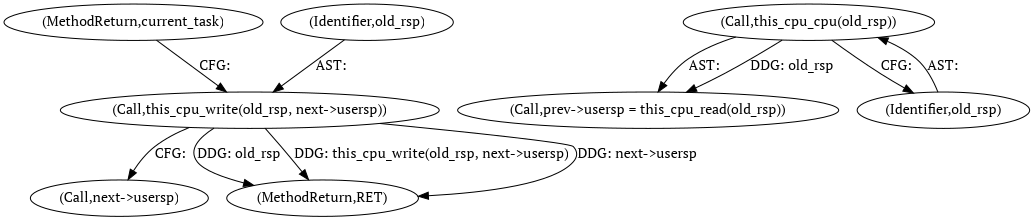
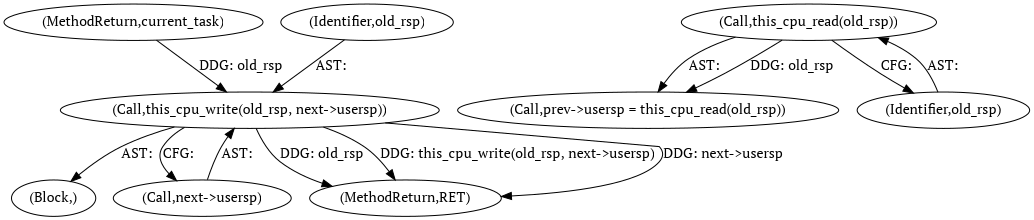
node "(Call,this_cpu_cpu(old_rsp))": label "(Call,this_cpu_cpu(old_rsp))" -> "(Call,this_cpu_read(old_rsp))"
edge "(MethodReturn,current_task)" -> "(Call,this_cpu_write(old_rsp, next->usersp))": label "CFG: " -> "DDG: old_rsp"
edge "(Call,next->usersp)" -> "(Call,this_cpu_write(old_rsp, next->usersp))": added, label "AST:"
node "(Block,)": added
